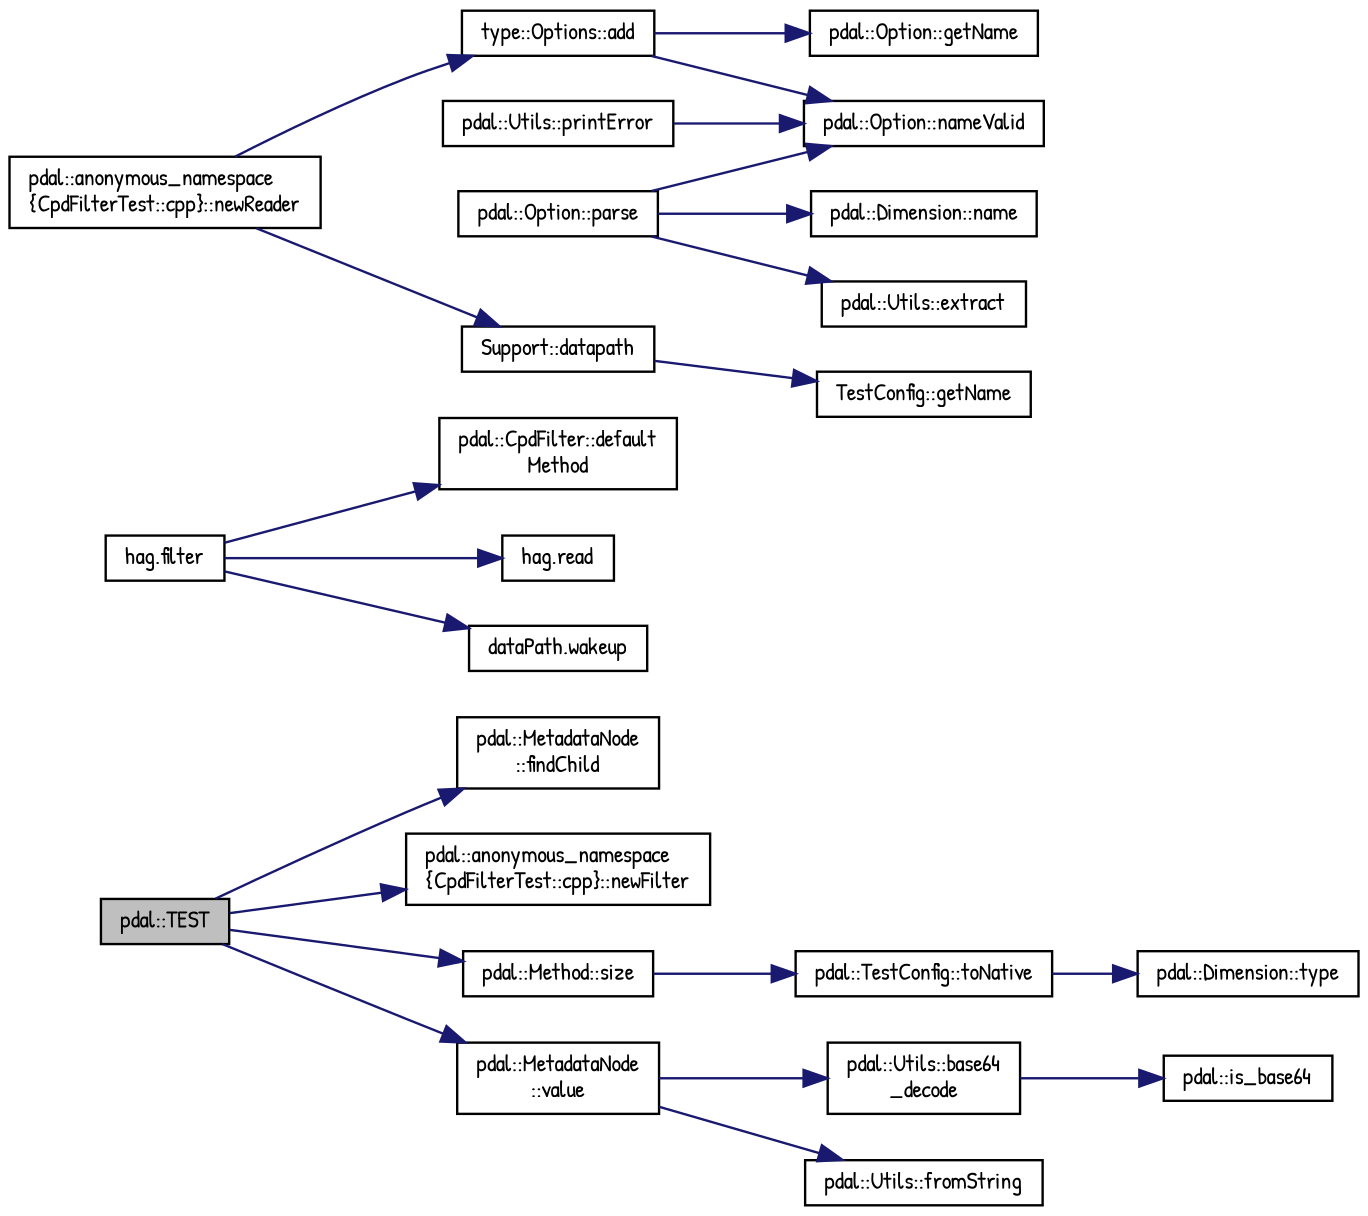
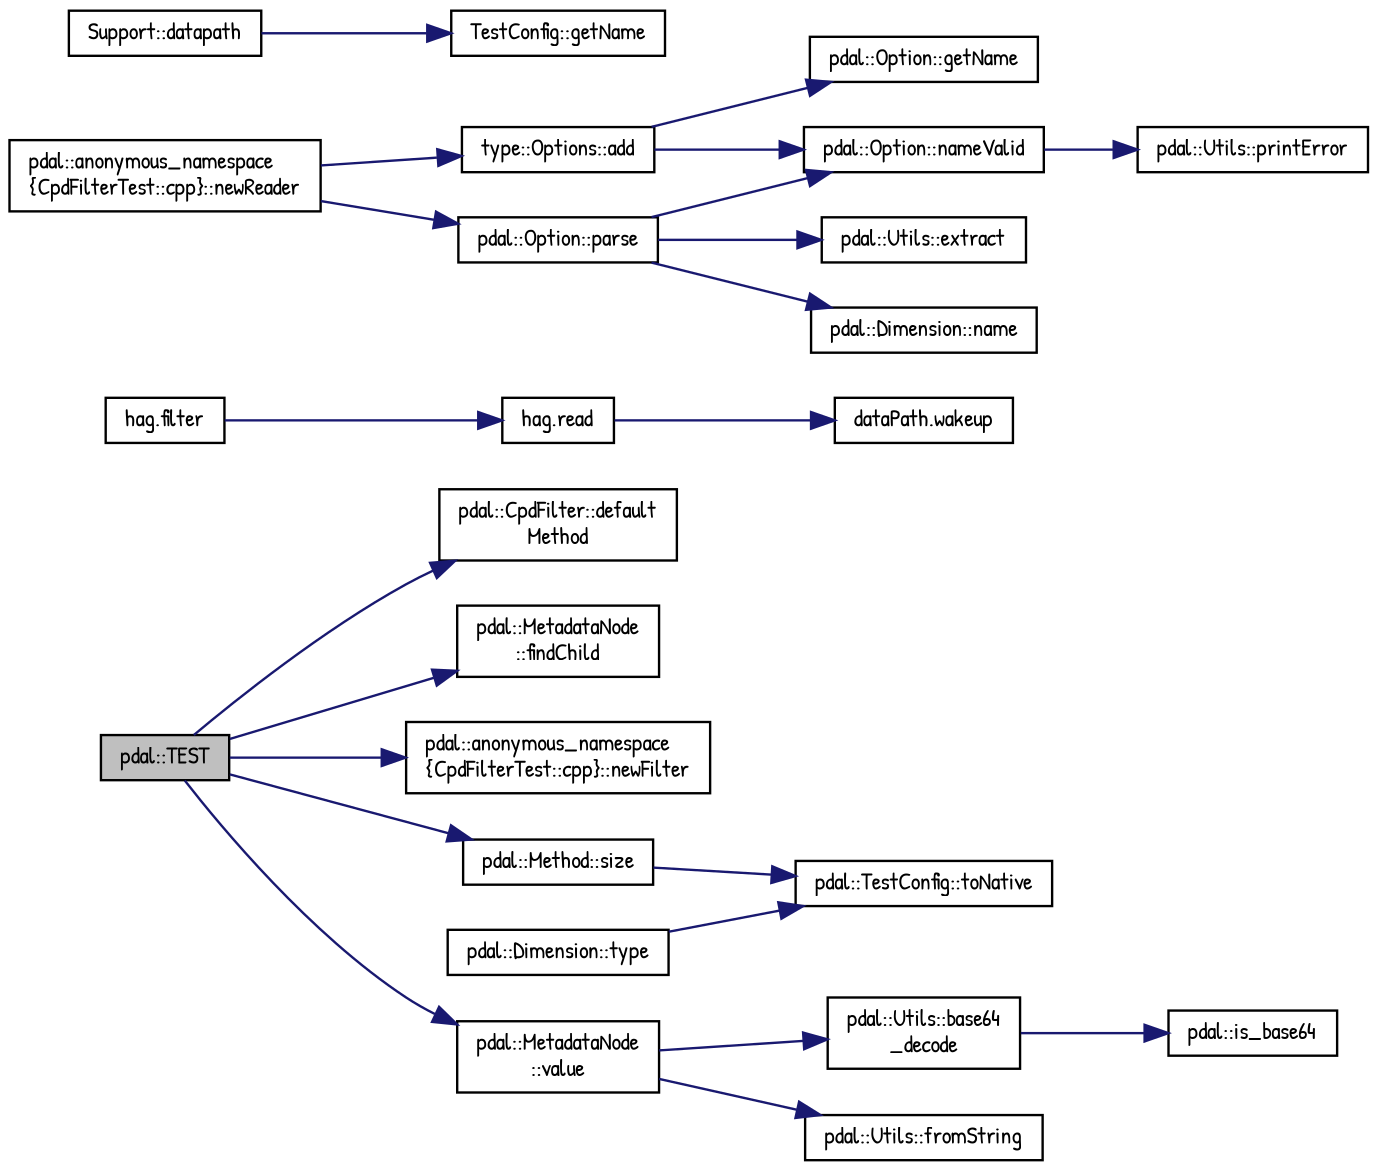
edge "pdal::Utils::printError" -> "pdal::Option::nameValid": reversed
edge "pdal::anonymous_namespace {CpdFilterTest::cpp}::newReader" -> "Support::datapath": now "pdal::anonymous_namespace {CpdFilterTest::cpp}::newReader" -> "pdal::Option::parse"
edge "hag.filter" -> "pdal::CpdFilter::default Method": now "pdal::TEST" -> "pdal::CpdFilter::default Method"
edge "hag.filter" -> "dataPath.wakeup": now "hag.read" -> "dataPath.wakeup"
edge "pdal::TestConfig::toNative" -> "pdal::Dimension::type": reversed
